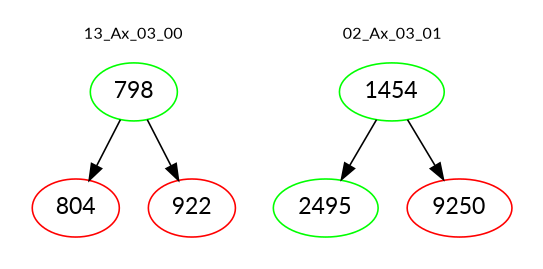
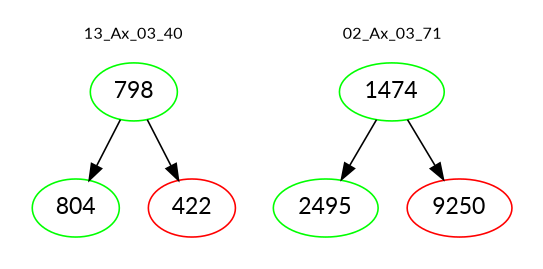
cluster "13_Ax_03_00": label "13_Ax_03_00" -> "13_Ax_03_40"
cluster "02_Ax_03_01": label "02_Ax_03_01" -> "02_Ax_03_71"
node "1454": label "1454" -> "1474"
node "804": color red -> green
node "922": label "922" -> "422"
